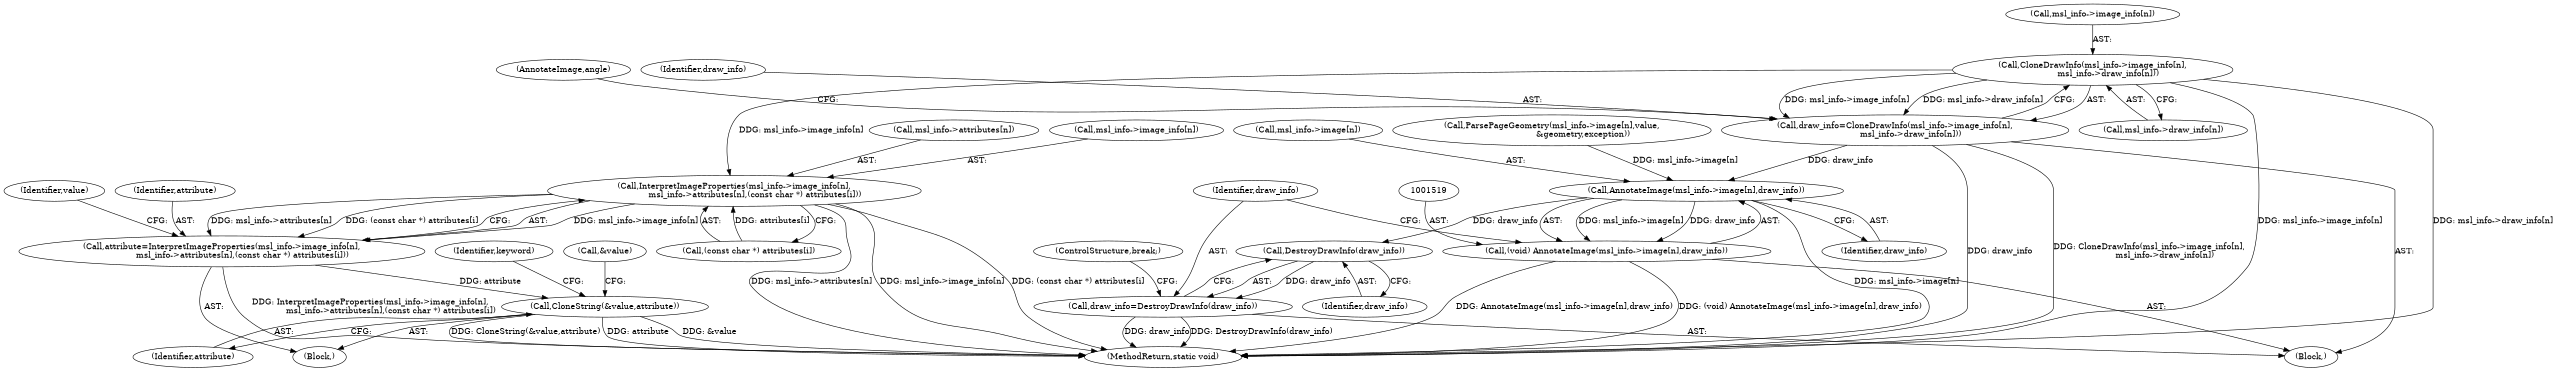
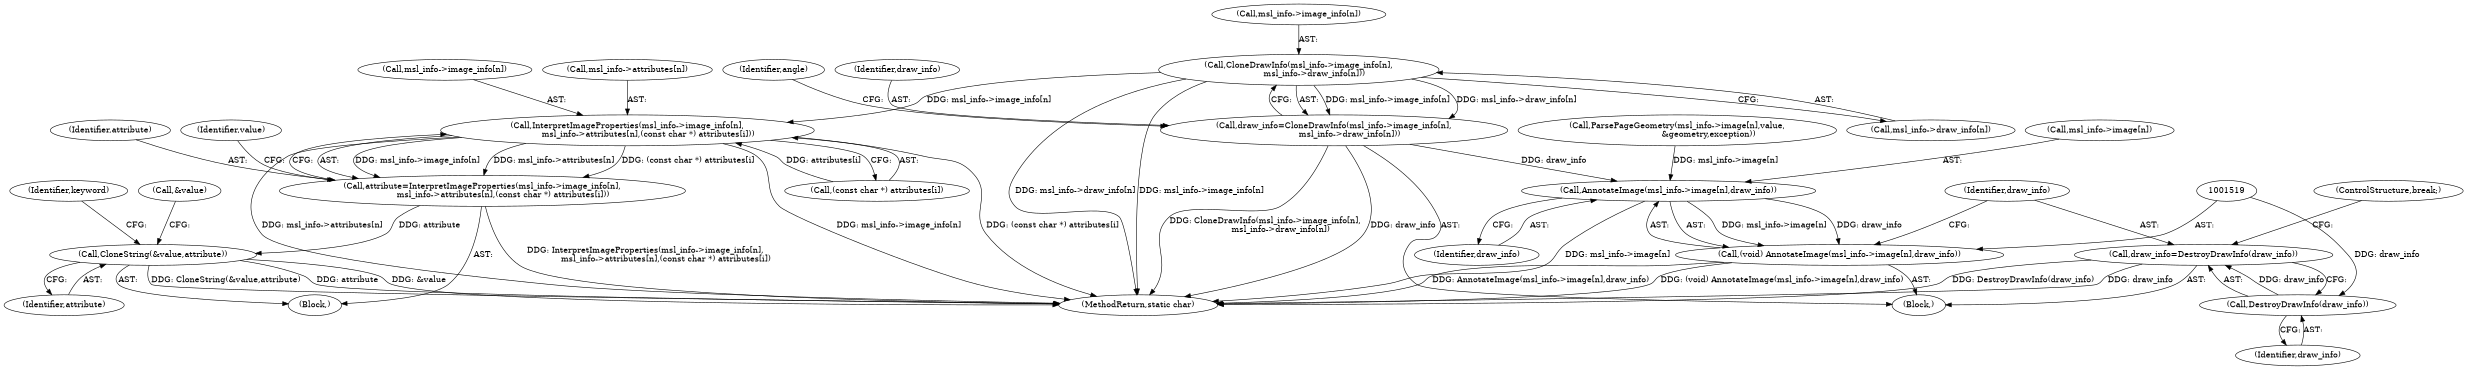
node "(AnnotateImage,angle)": label "(AnnotateImage,angle)" -> "(Identifier,angle)"
edge "(Call,AnnotateImage(msl_info->image[n],draw_info))" -> "(Call,DestroyDrawInfo(draw_info))": now "1001519" -> "(Call,DestroyDrawInfo(draw_info))"
node "(MethodReturn,static void)": label "(MethodReturn,static void)" -> "(MethodReturn,static char)"
